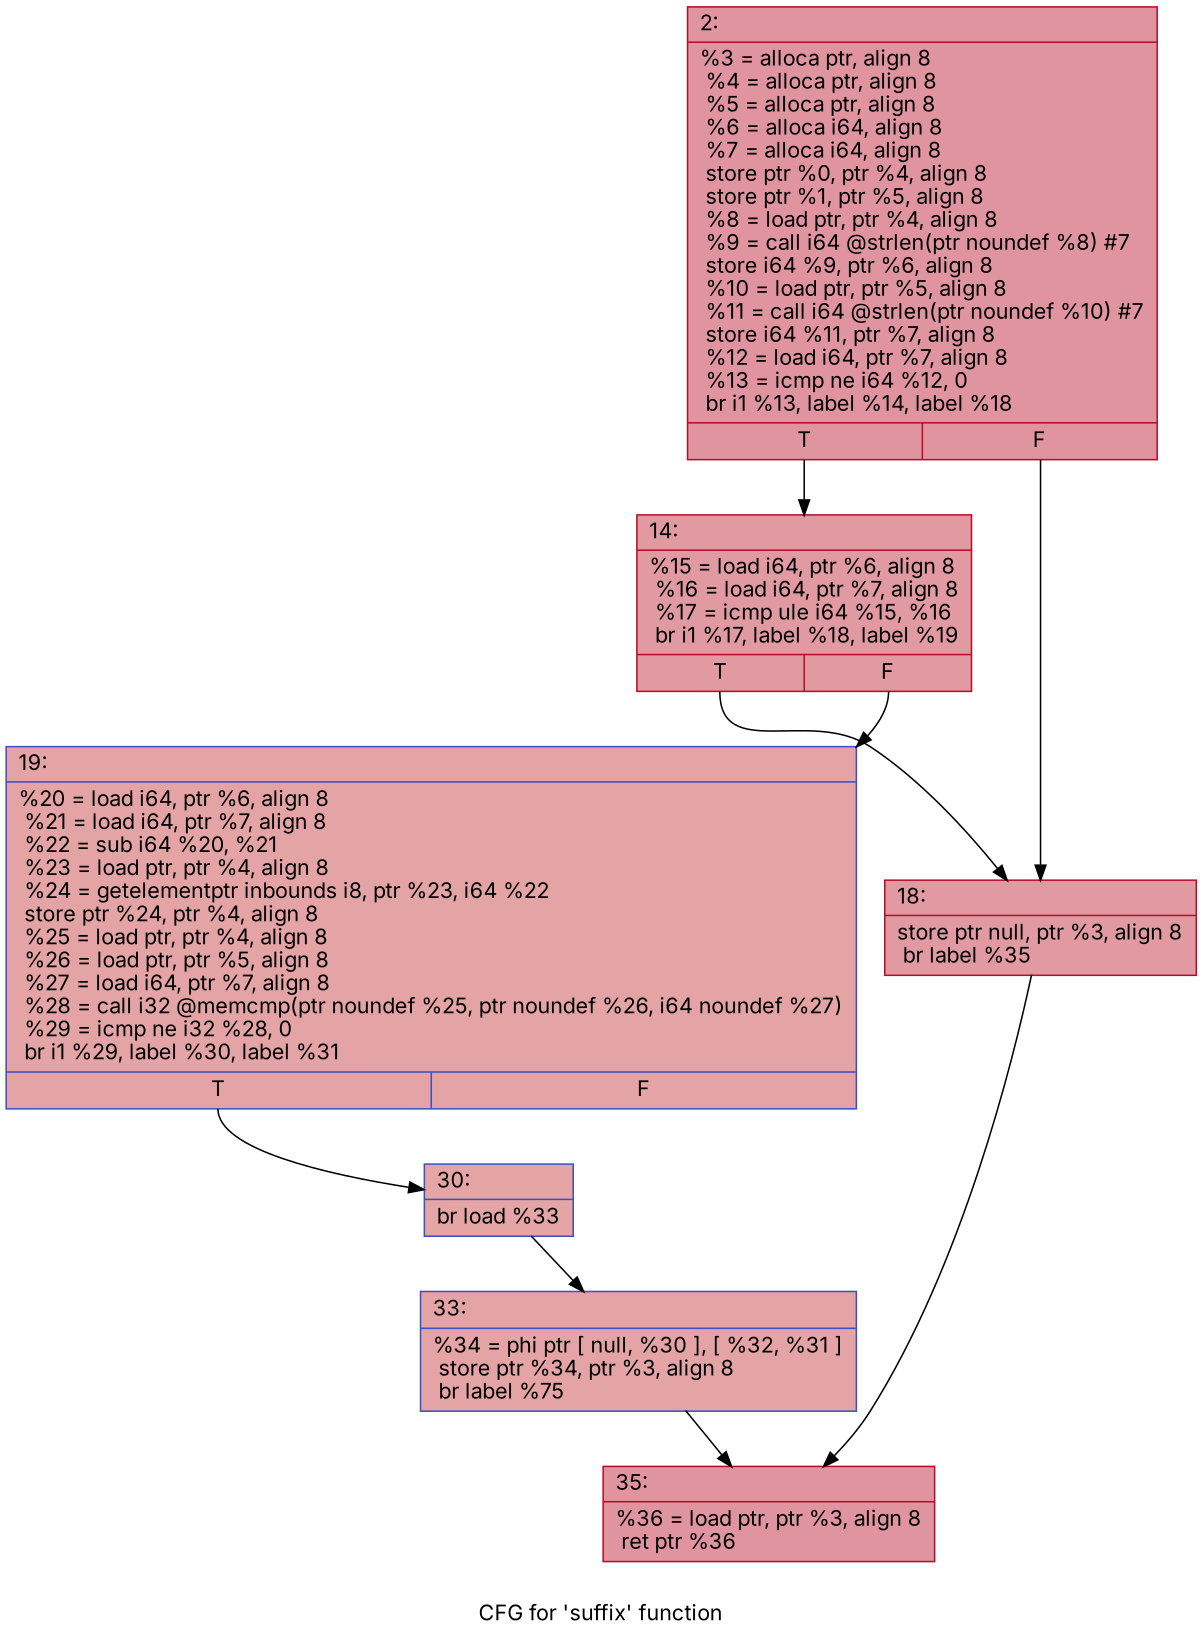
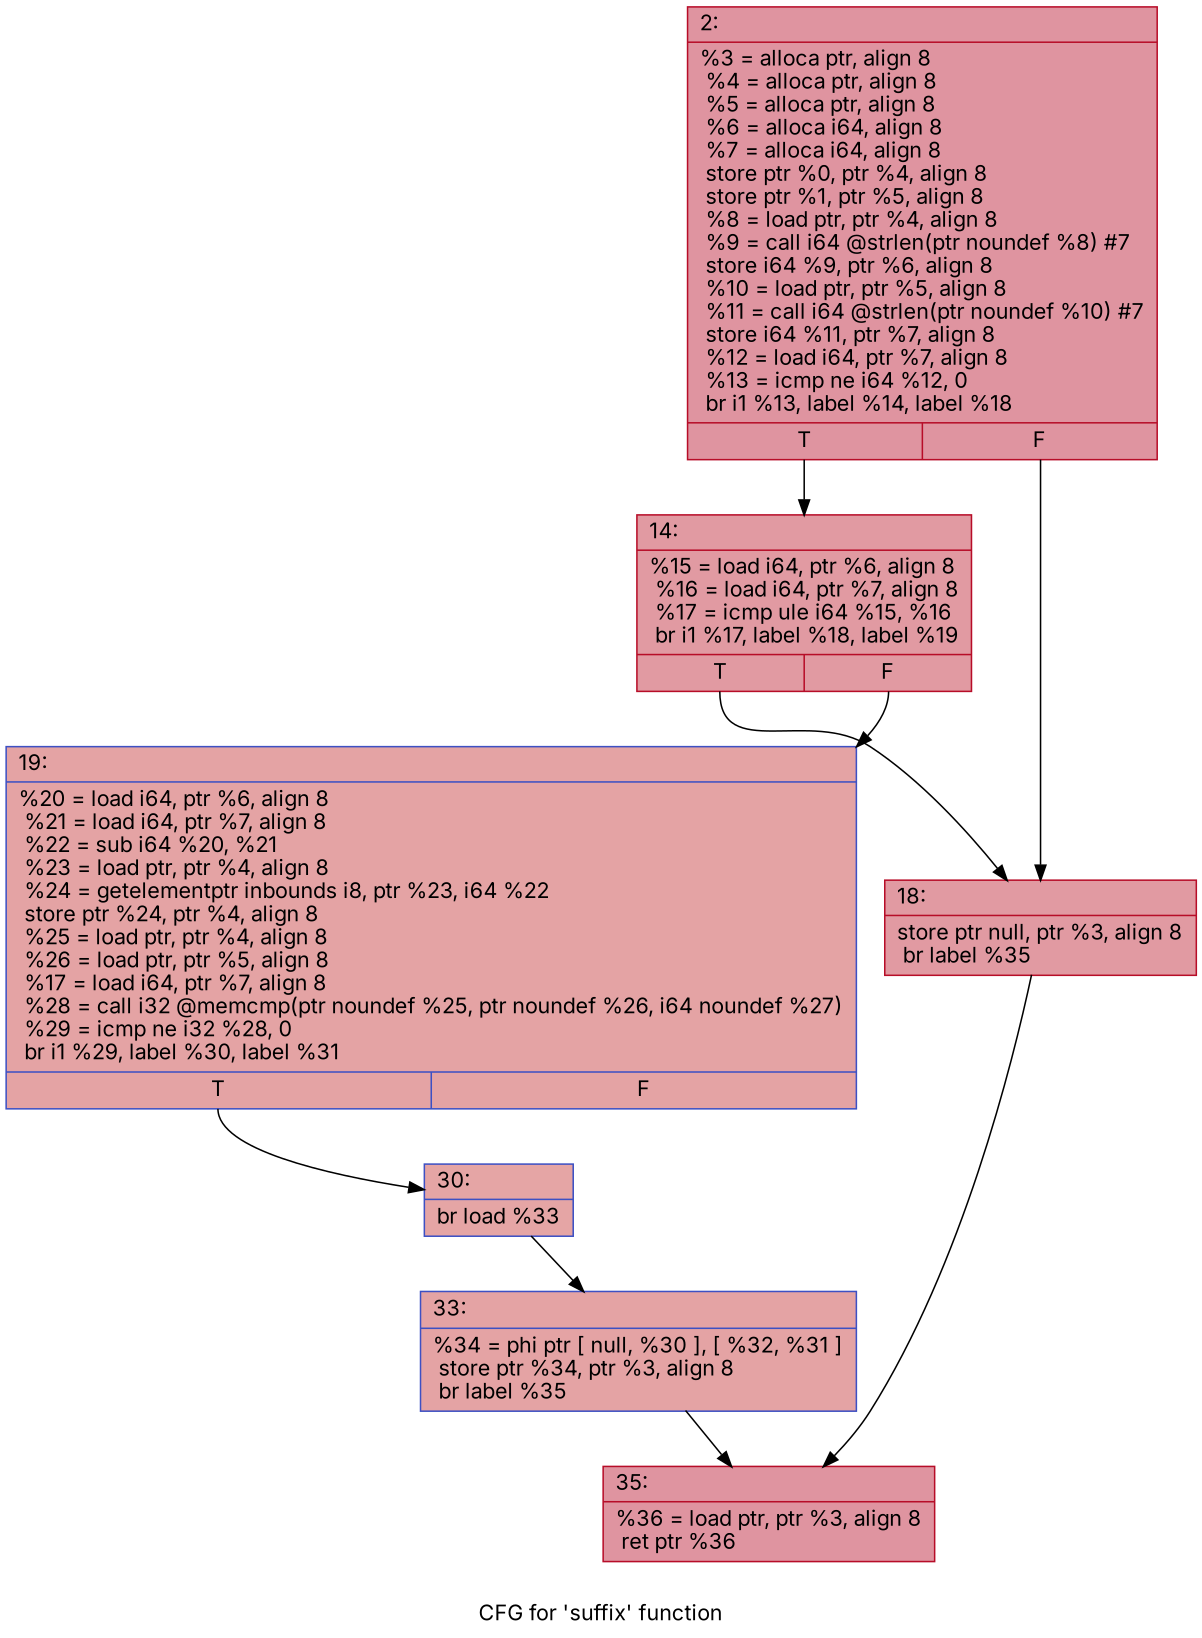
node "19:": text "%27 = load i64, ptr %7, align 8" -> "%17 = load i64, ptr %7, align 8"
node "33:": text "br label %75" -> "br label %35"
